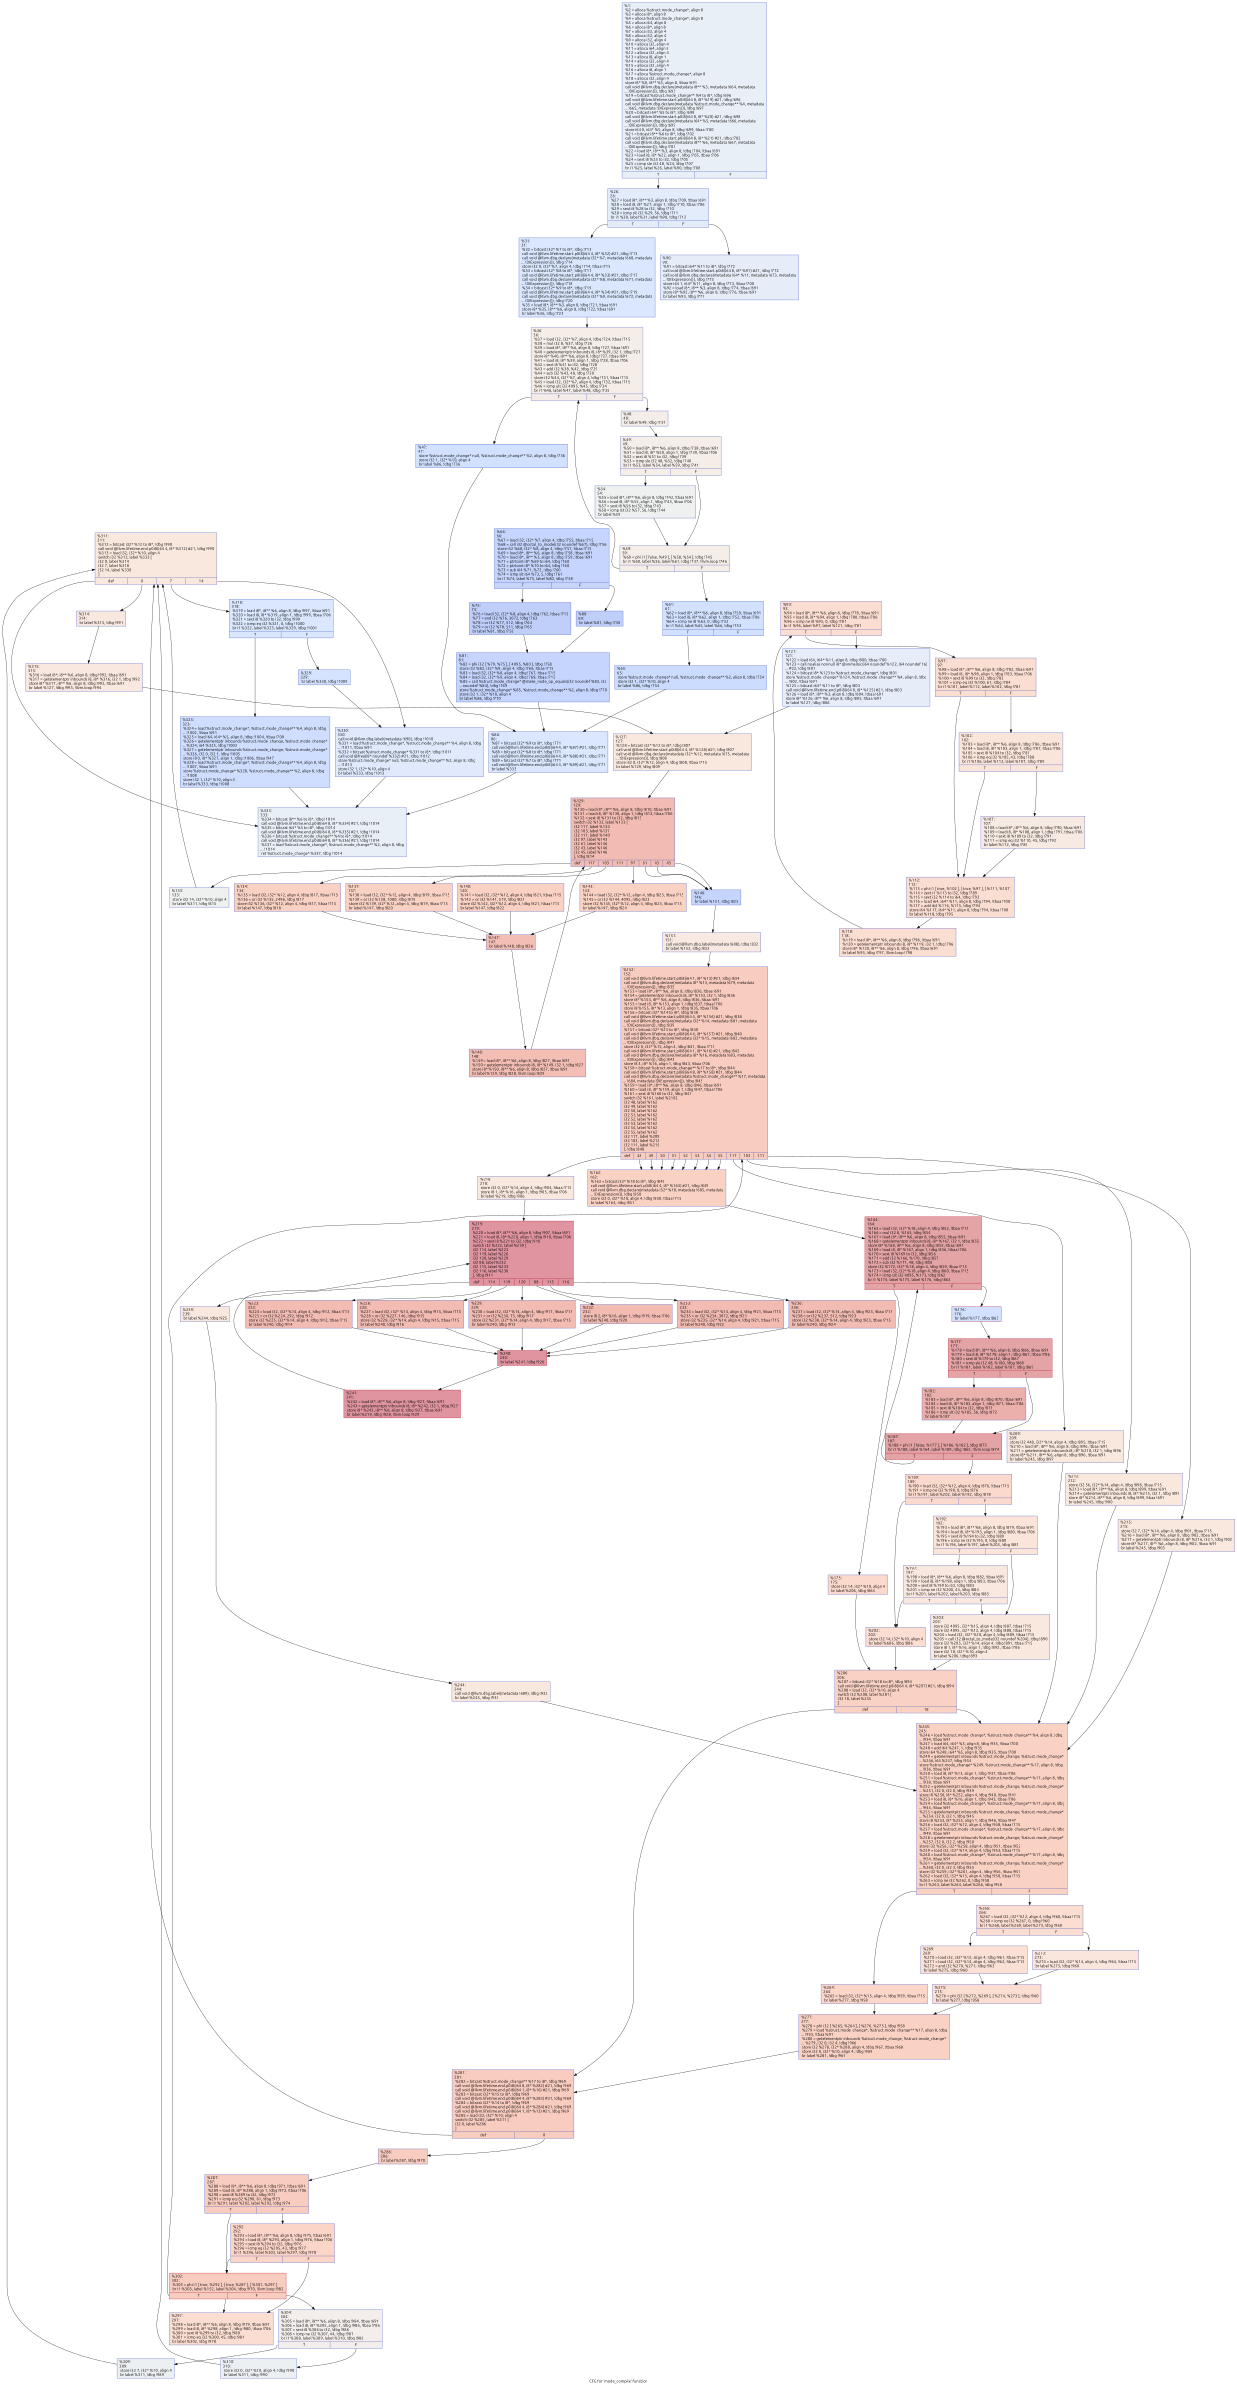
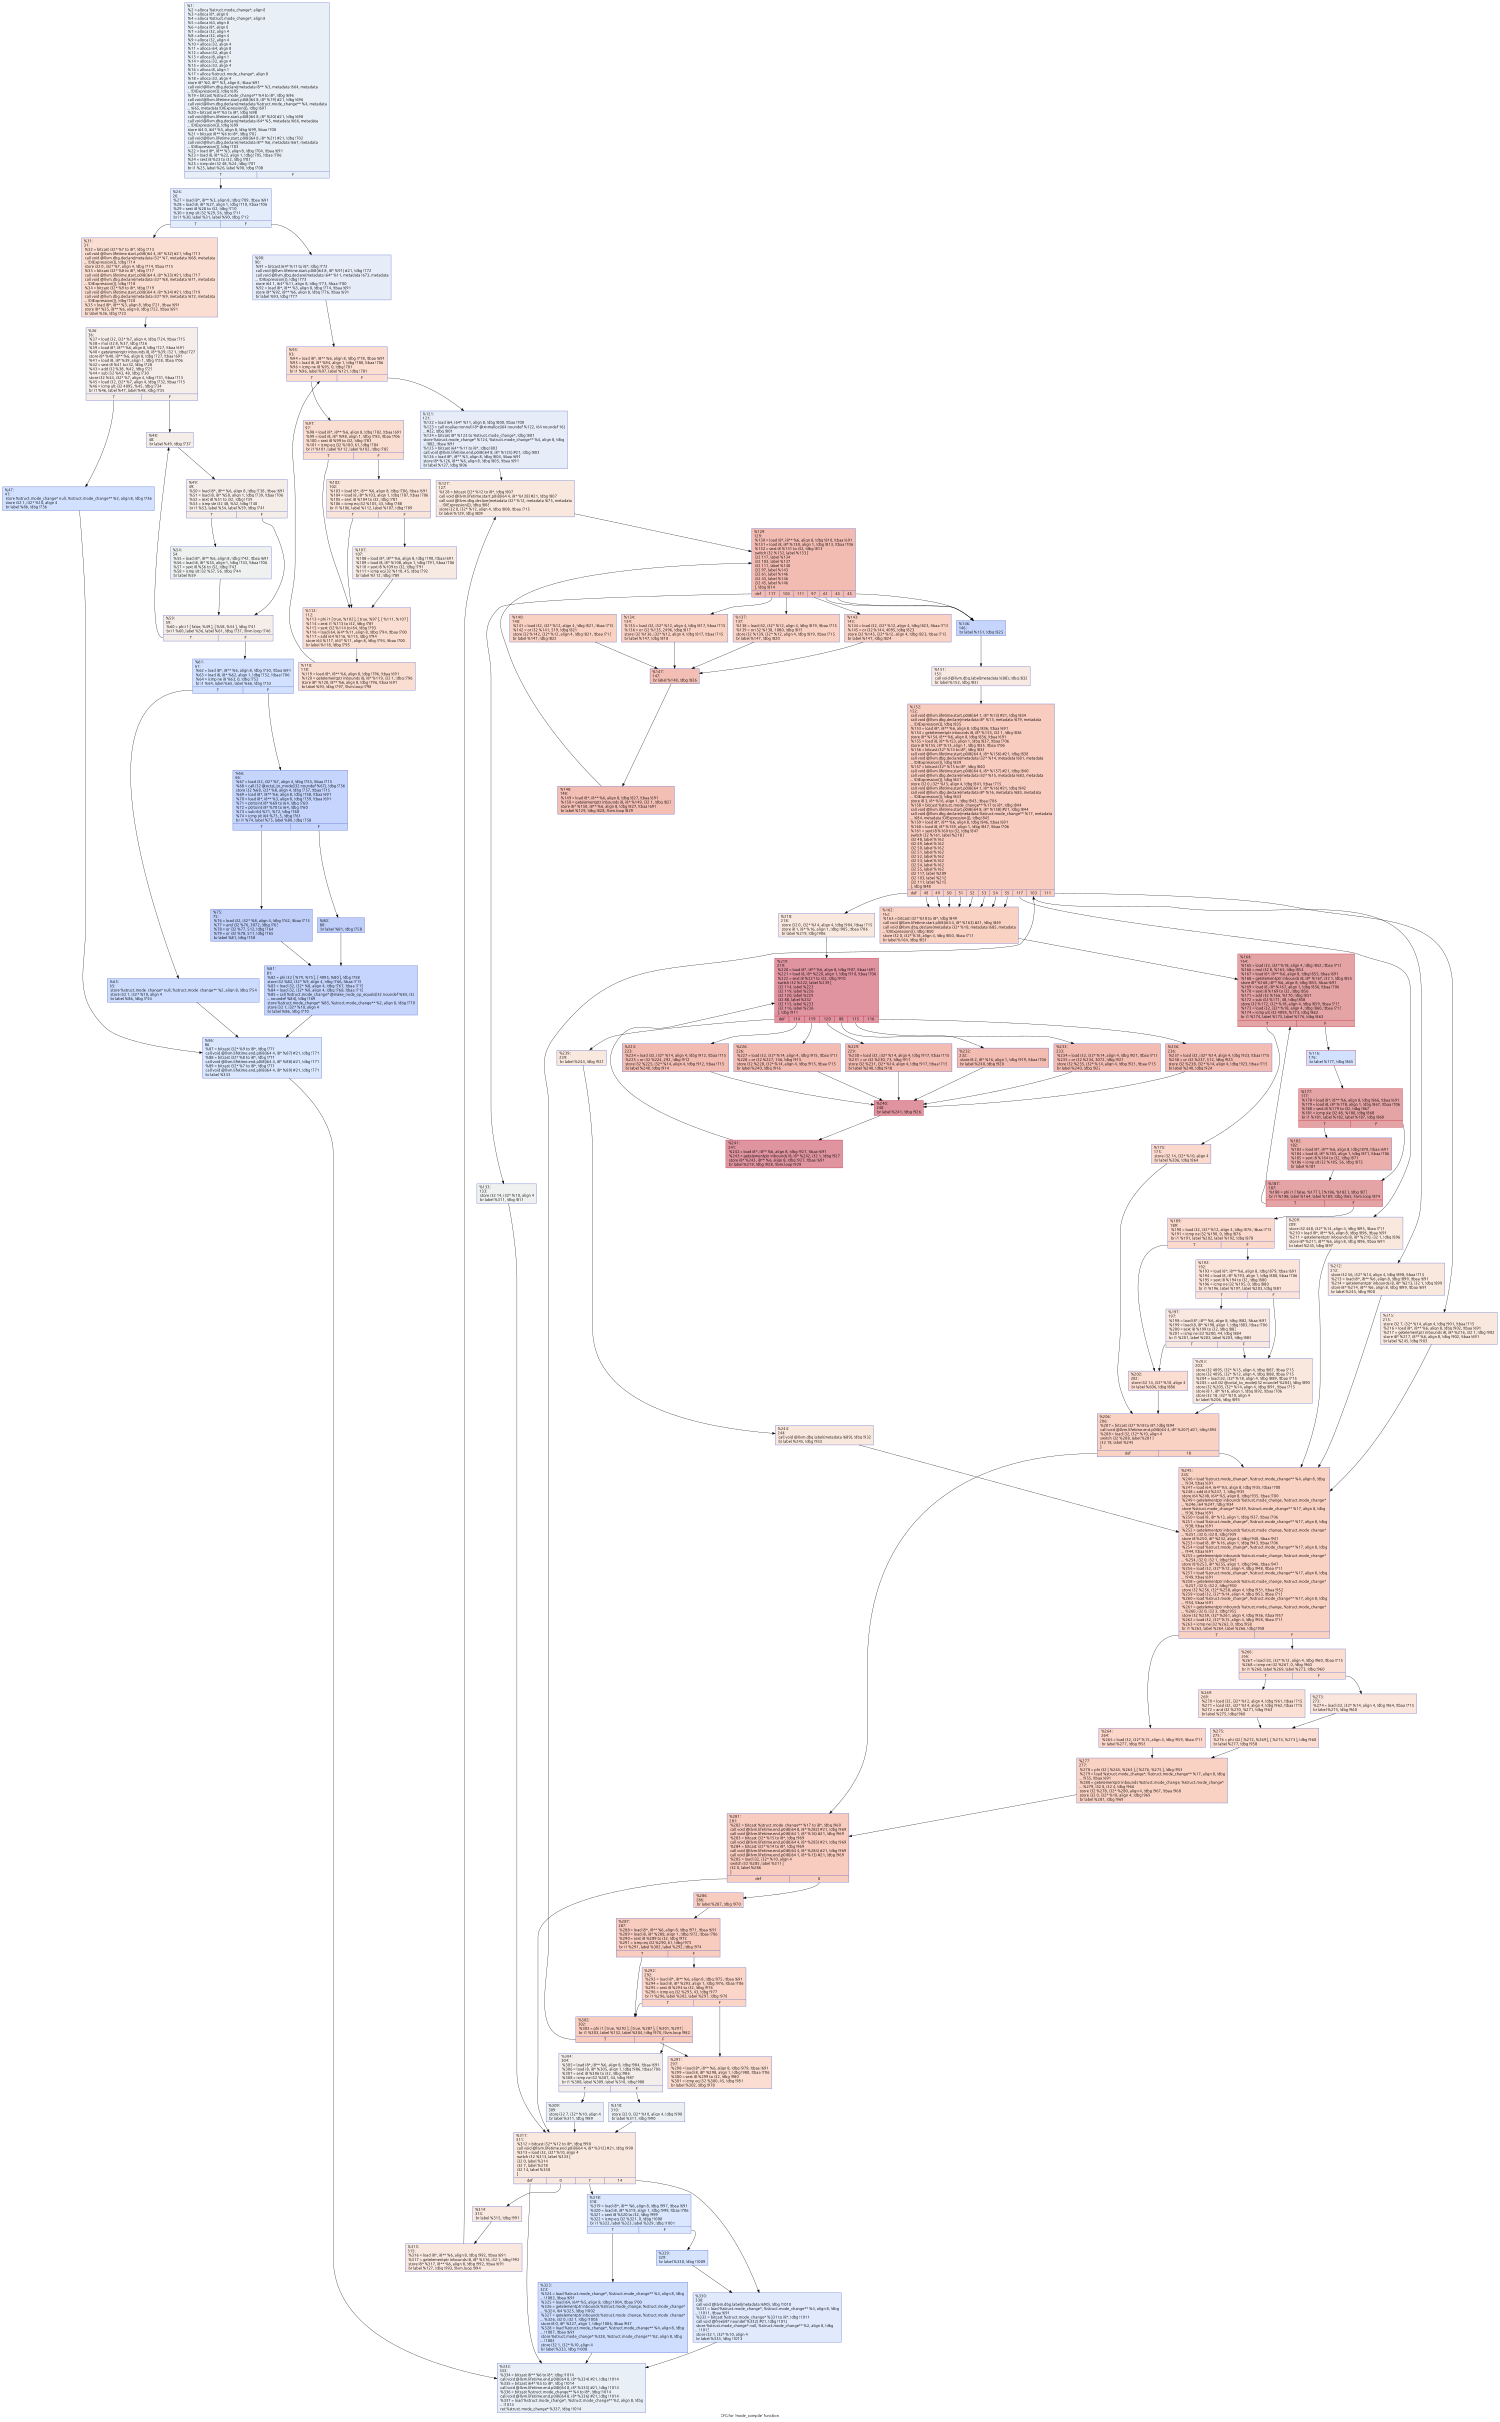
node "%31:": fillcolor #abc8fd70 -> #f7b59970
edge "%90:" -> "%93:": added
edge "%59:" -> "%36:": now "%59:" -> "%48:"
edge "%61:" -> "%66:": added
node "%302:": color #b70d28ff -> #3d50c3ff
